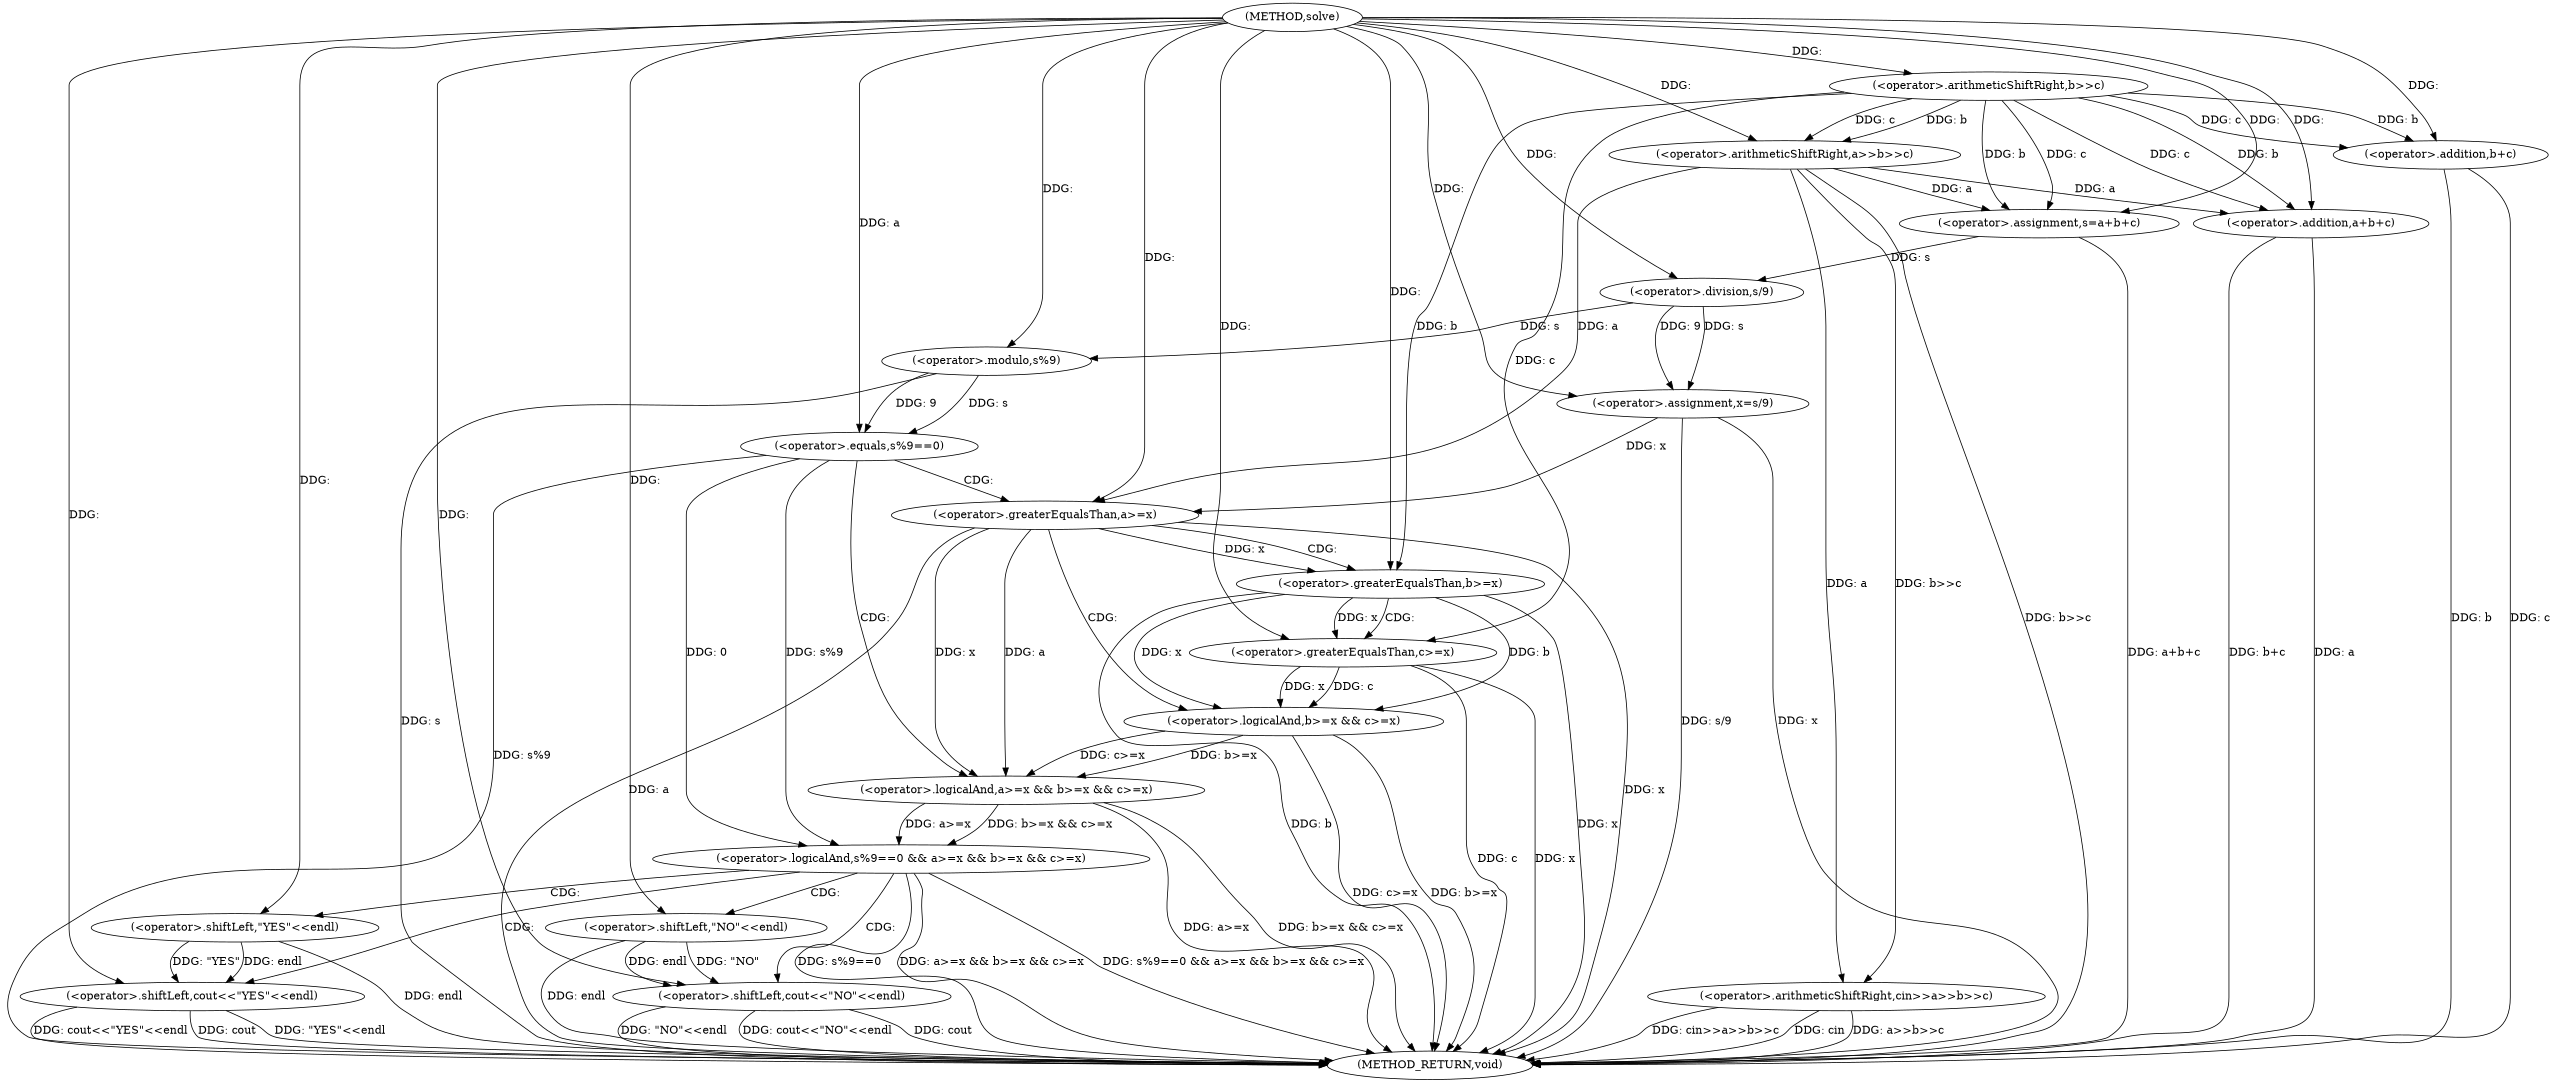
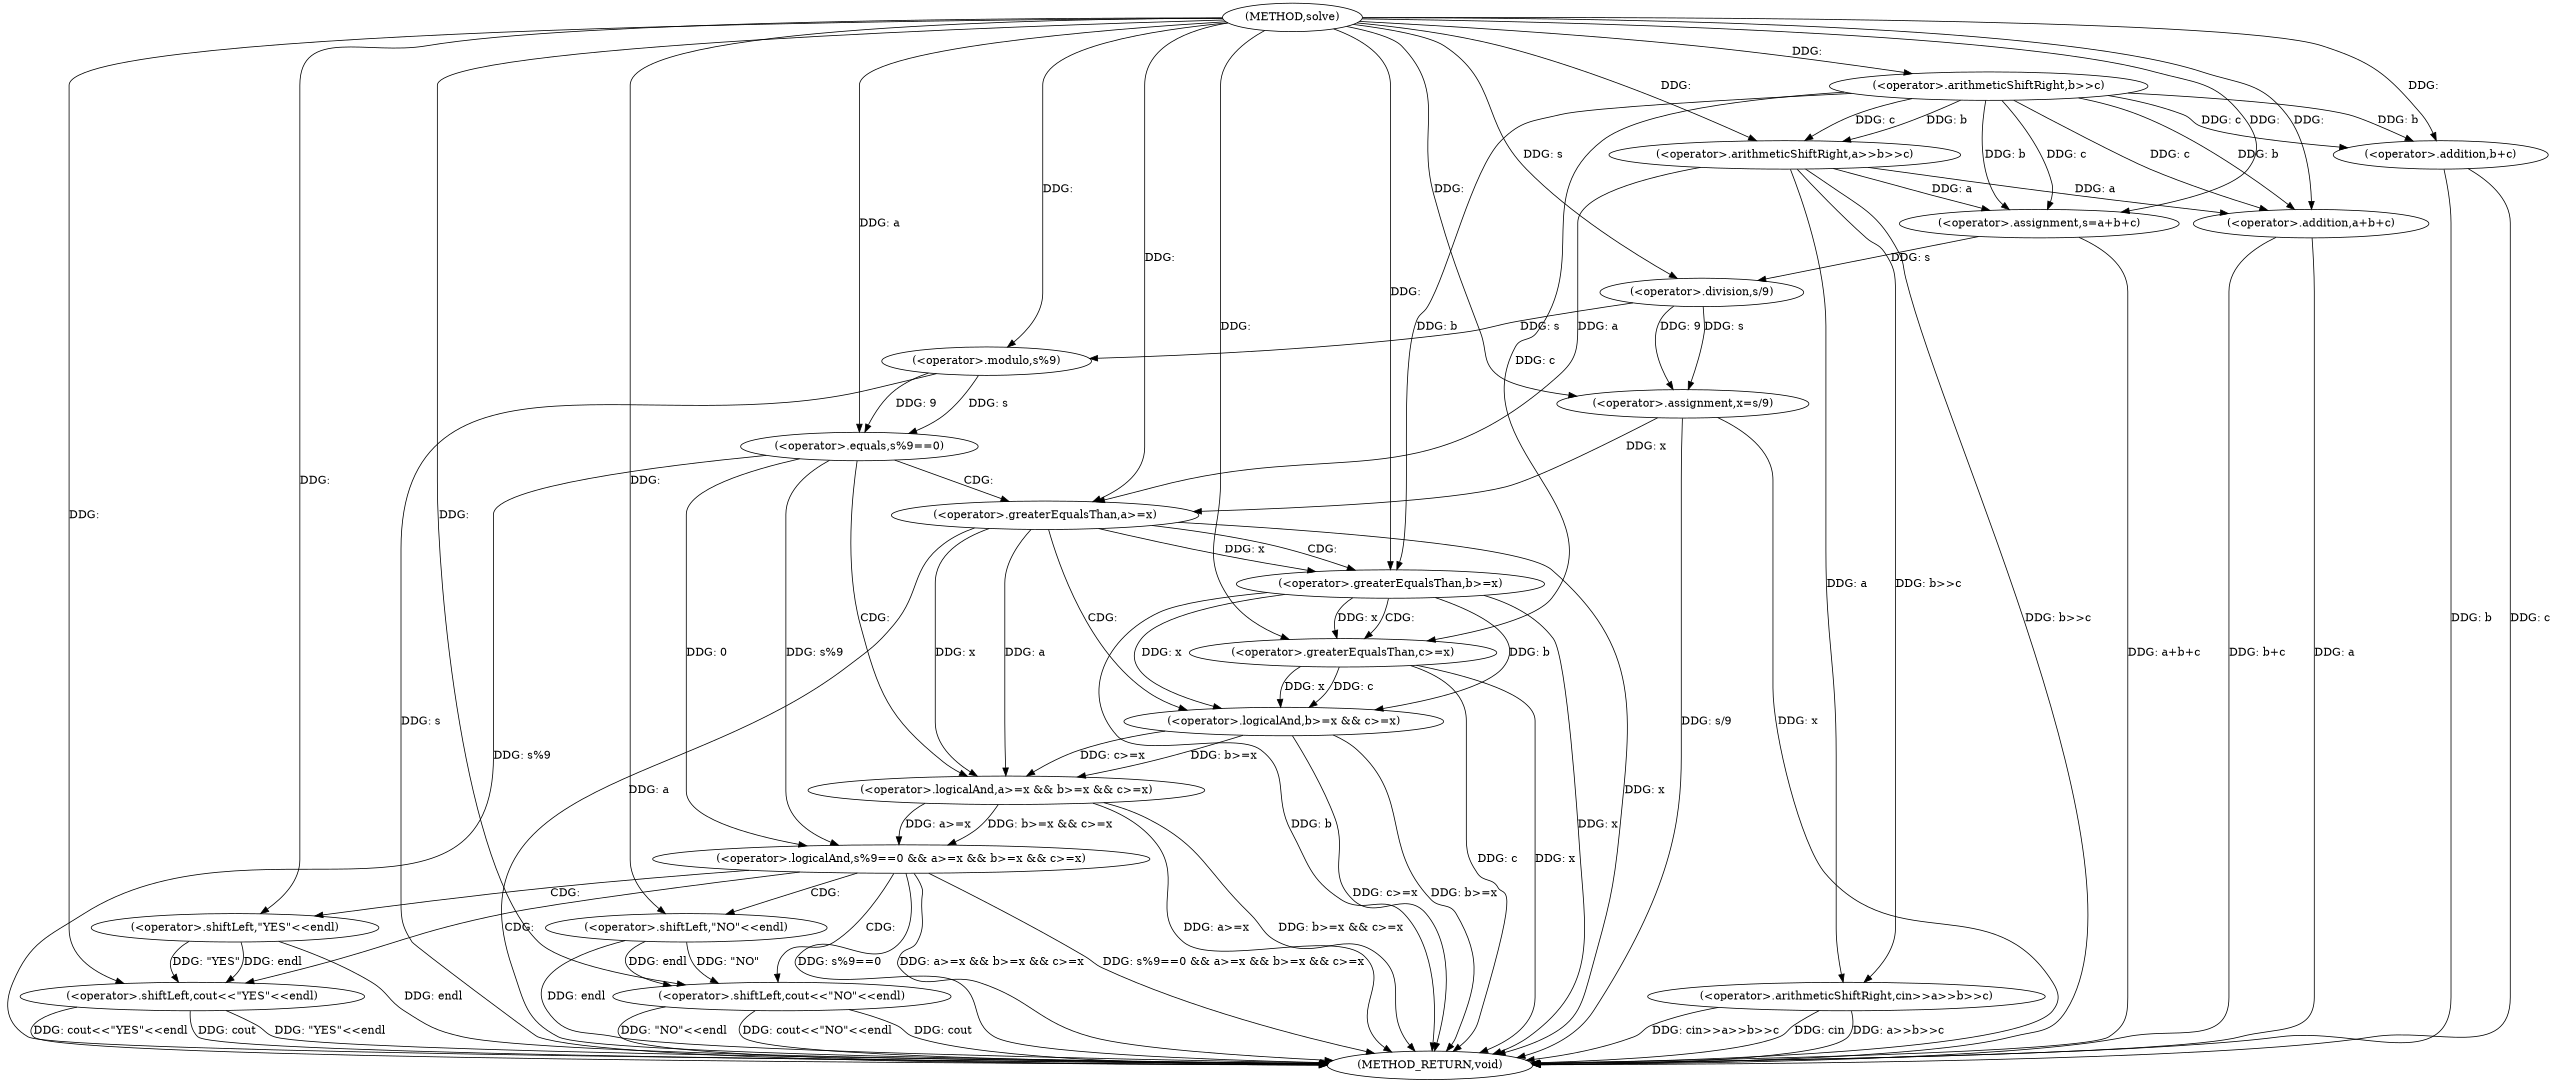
edge "(METHOD,solve)" -> "(<operator>.division,s/9)": label "DDG: " -> "DDG: s"
